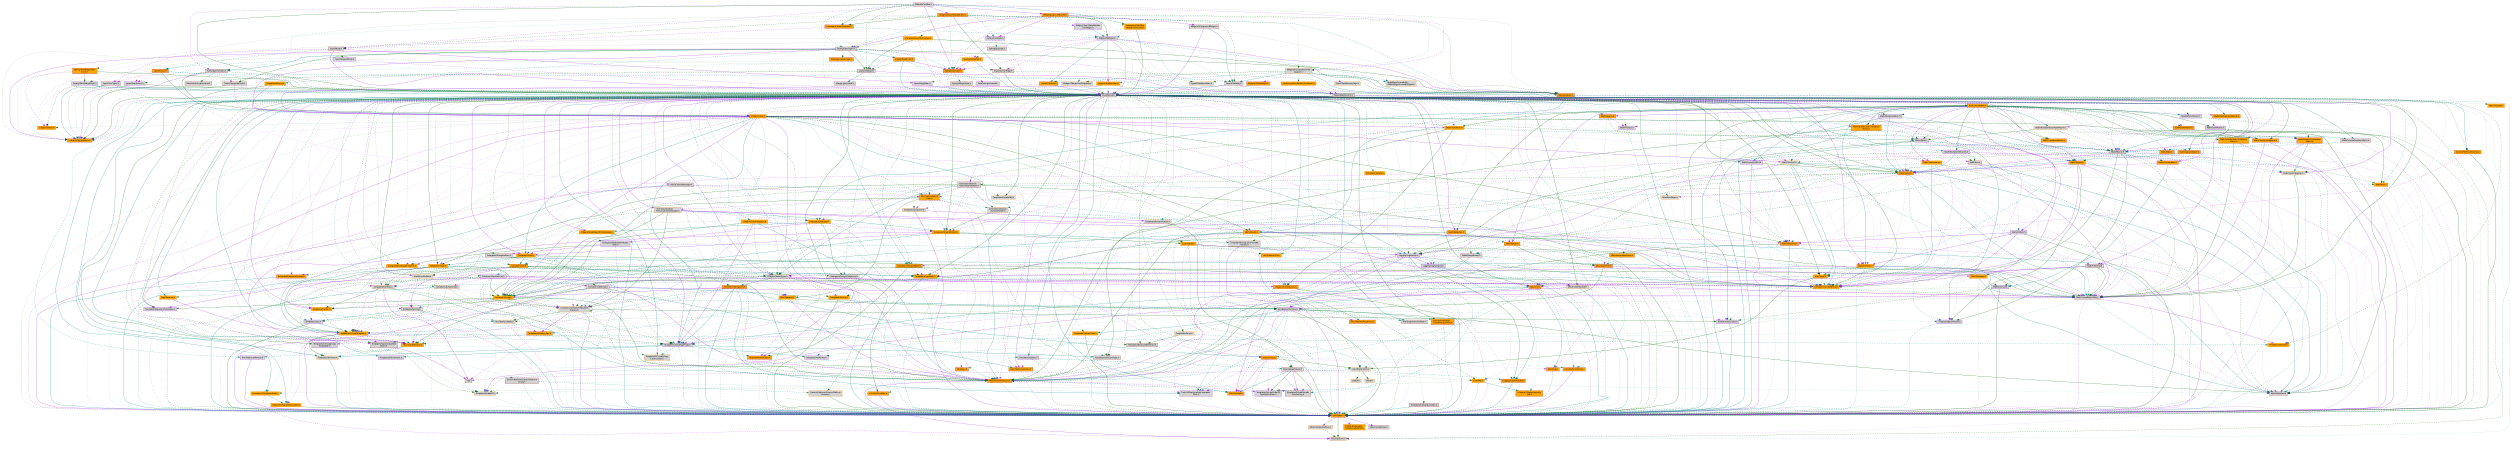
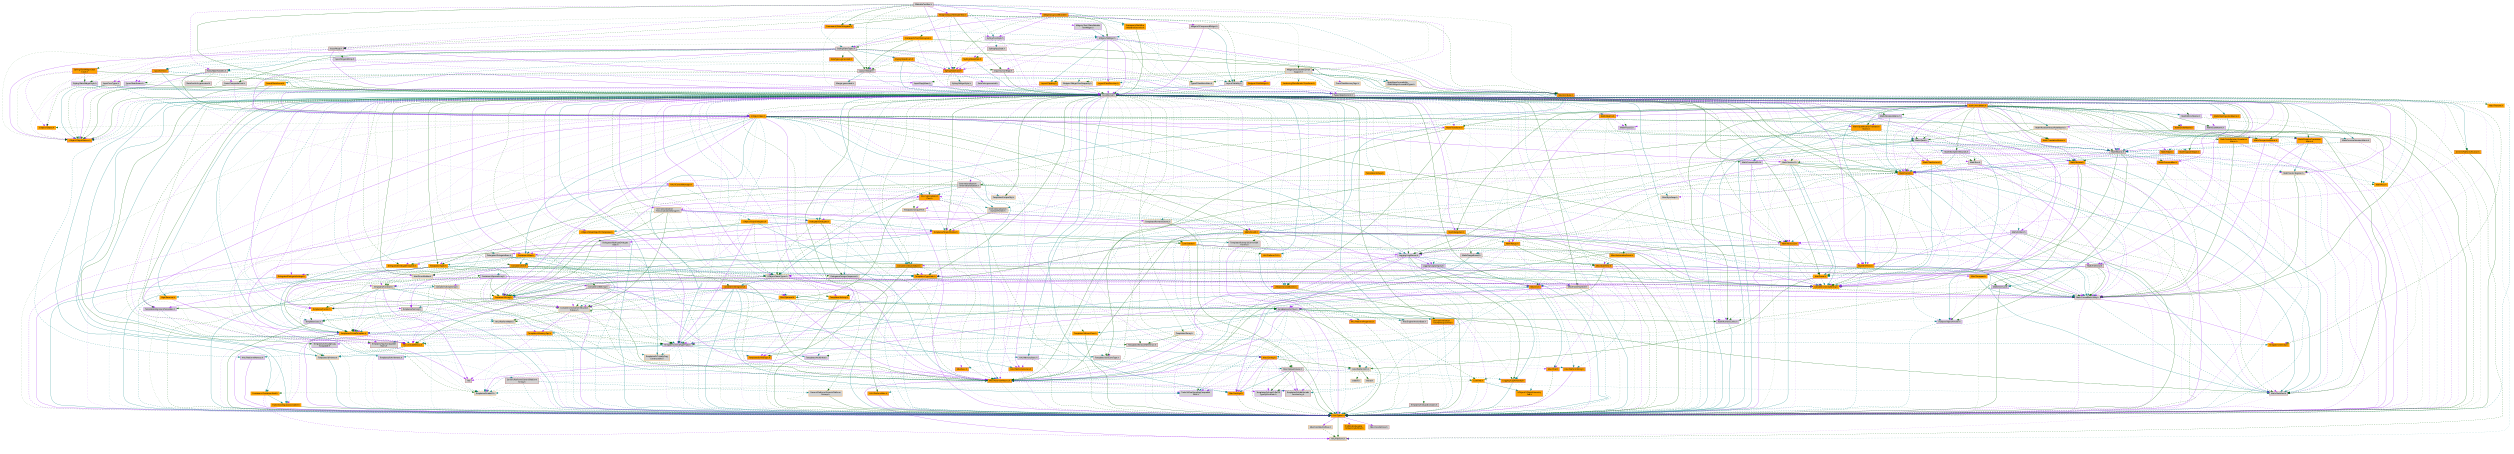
node "HAL/IConsoleManager.h": fillcolor lightgrey -> orange
edge "Internationalization /Text.h" -> "Containers/Array.h": color darkgreen -> purple
